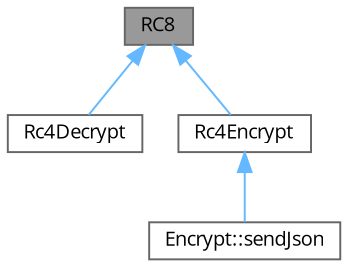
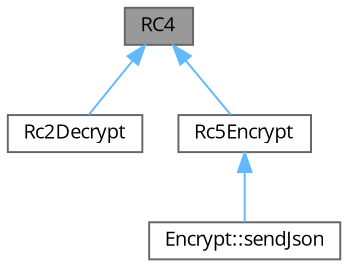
node "RC8": label "RC8" -> "RC4"
node "Rc4Decrypt": label "Rc4Decrypt" -> "Rc2Decrypt"
node "Rc4Encrypt": label "Rc4Encrypt" -> "Rc5Encrypt"
